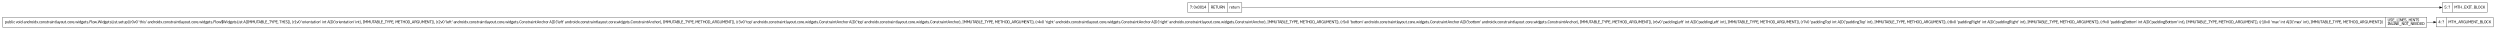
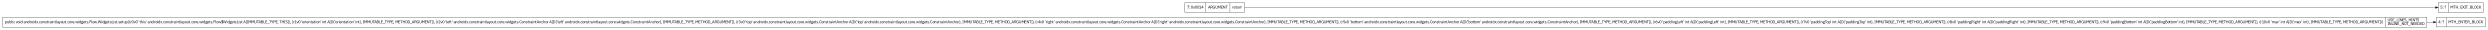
node "7: 0x0014": text "RETURN" -> "ARGUMENT"
node "4: ?": text "MTH_ARGUMENT_BLOCK" -> "MTH_ENTER_BLOCK"
